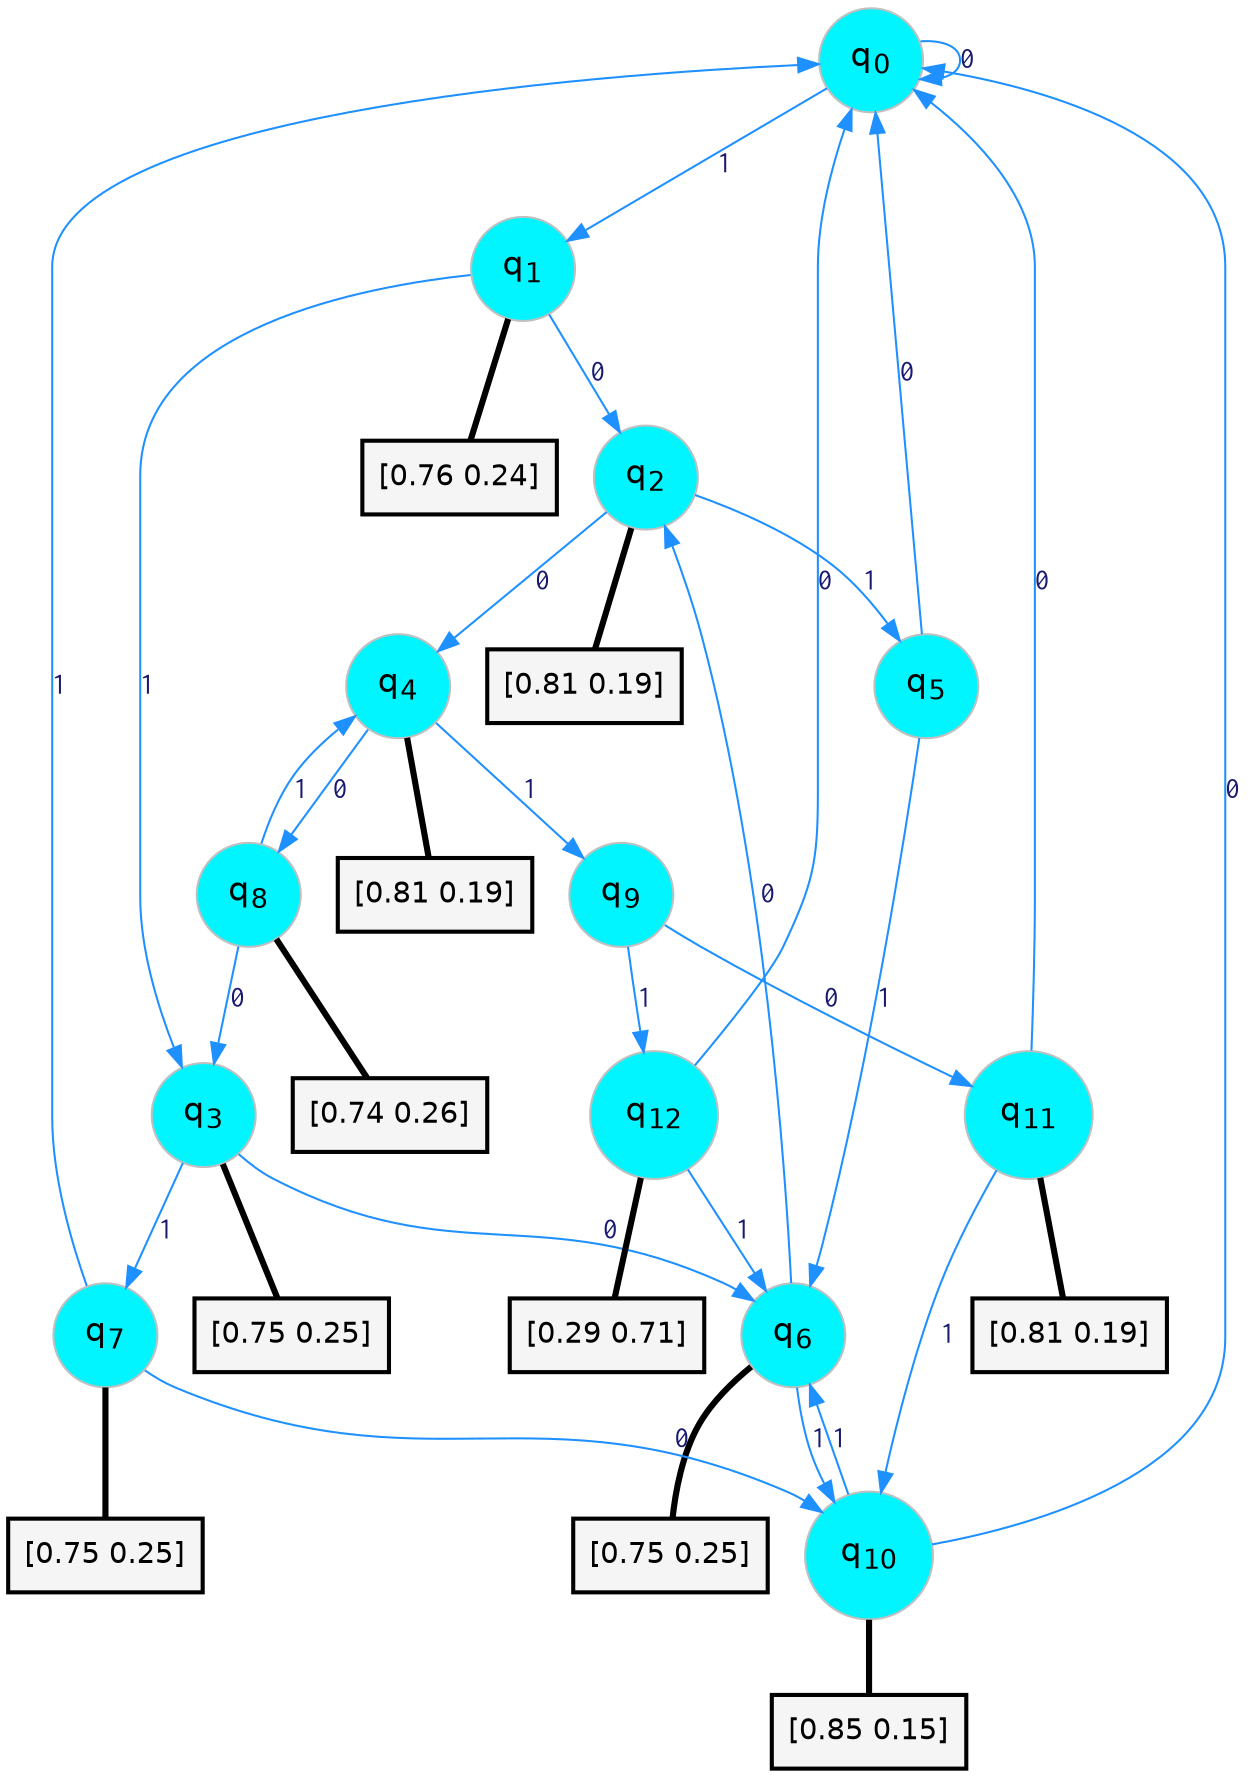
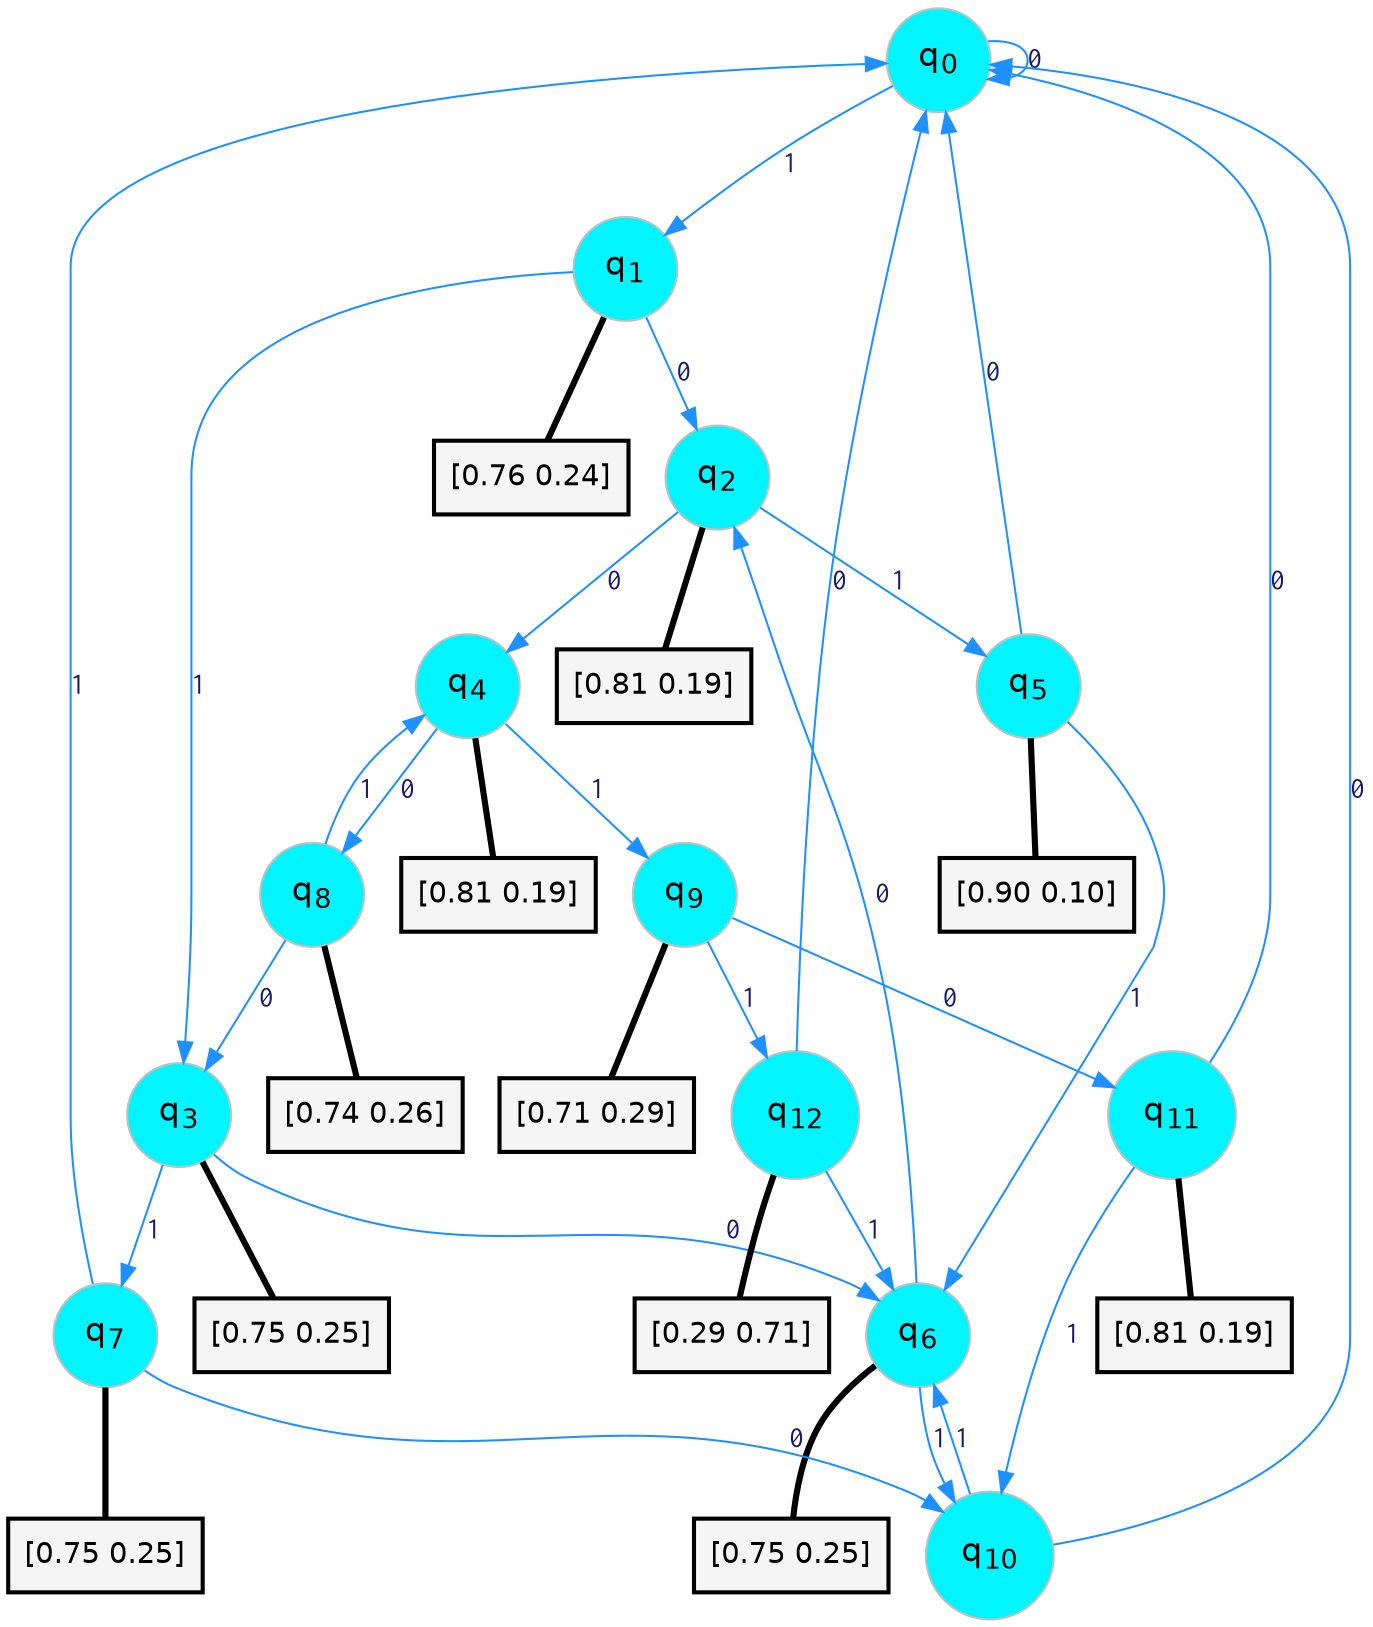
node "[0.90 0.10]": added
node "[0.71 0.29]": added
node "[0.85 0.15]": removed
